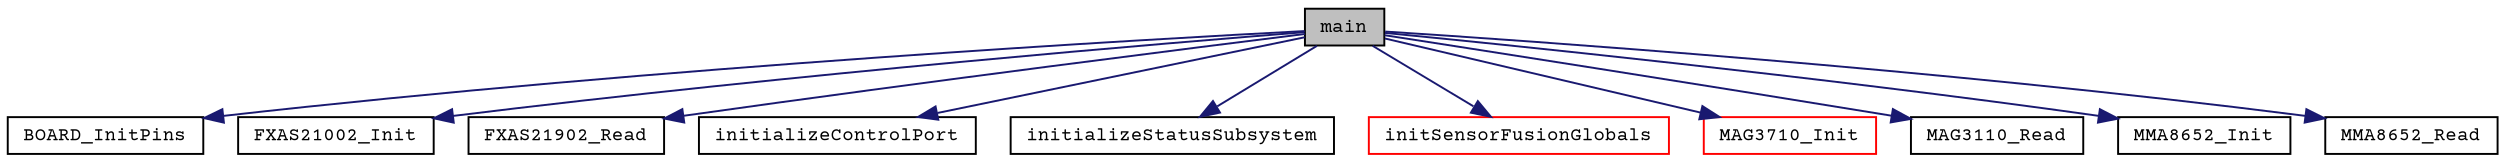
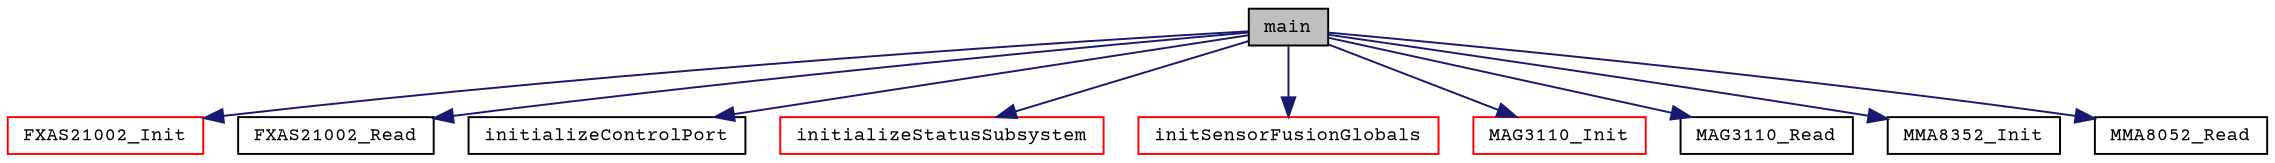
node "BOARD_InitPins": removed
node "FXAS21002_Init": color black -> red
node "FXAS21902_Read": label "FXAS21902_Read" -> "FXAS21002_Read"
node "initializeStatusSubsystem": color black -> red
node "MAG3710_Init": label "MAG3710_Init" -> "MAG3110_Init"
node "MMA8652_Init": label "MMA8652_Init" -> "MMA8352_Init"
node "MMA8652_Read": label "MMA8652_Read" -> "MMA8052_Read"
